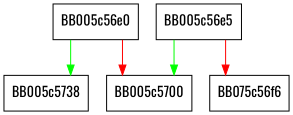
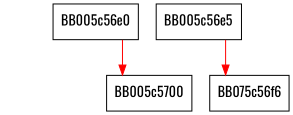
edge "BB005c56e5" -> "BB005c5700": removed
node "BB005c5738": removed
